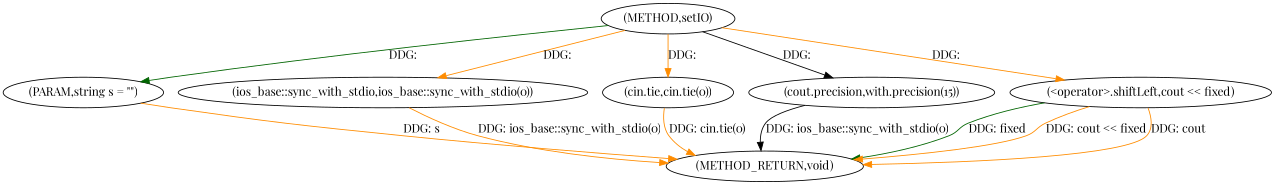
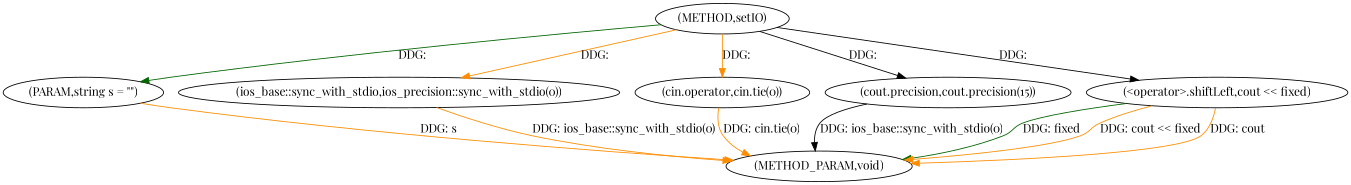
edge "(METHOD,setIO)" -> "(<operator>.shiftLeft,cout << fixed)": color darkorange -> black
node "(ios_base::sync_with_stdio,ios_base::sync_with_stdio(0))": label "(ios_base::sync_with_stdio,ios_base::sync_with_stdio(0))" -> "(ios_base::sync_with_stdio,ios_precision::sync_with_stdio(0))"
node "(cin.tie,cin.tie(0))": label "(cin.tie,cin.tie(0))" -> "(cin.operator,cin.tie(0))"
node "(cout.precision,with.precision(15))": label "(cout.precision,with.precision(15))" -> "(cout.precision,cout.precision(15))"
node "(METHOD_RETURN,void)": label "(METHOD_RETURN,void)" -> "(METHOD_PARAM,void)"
